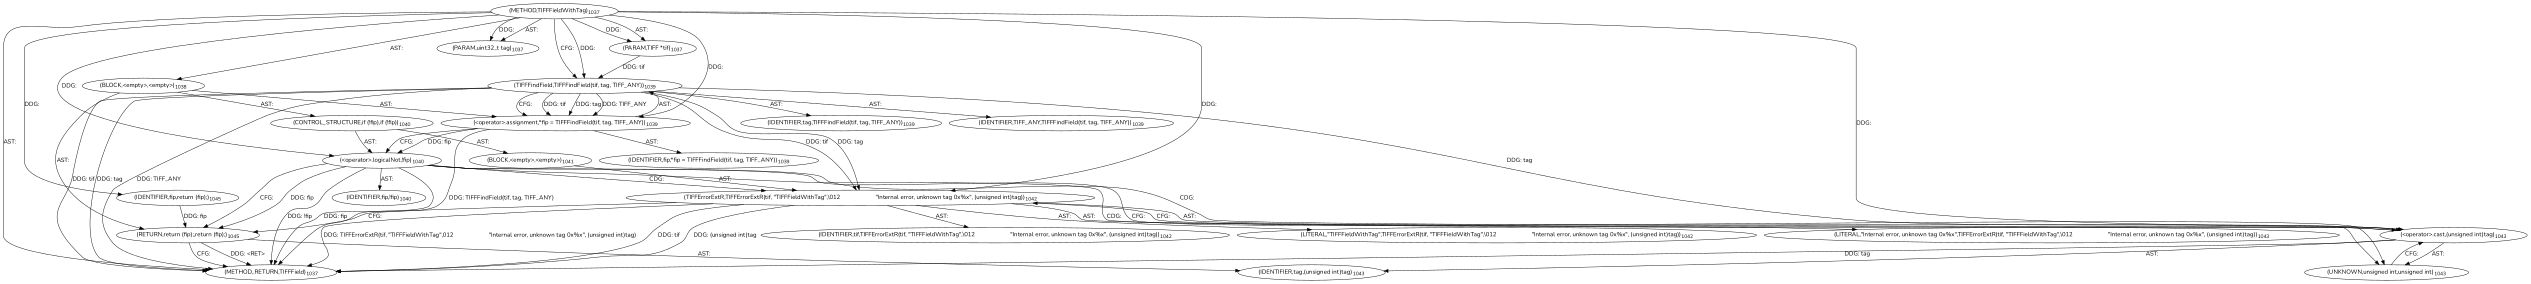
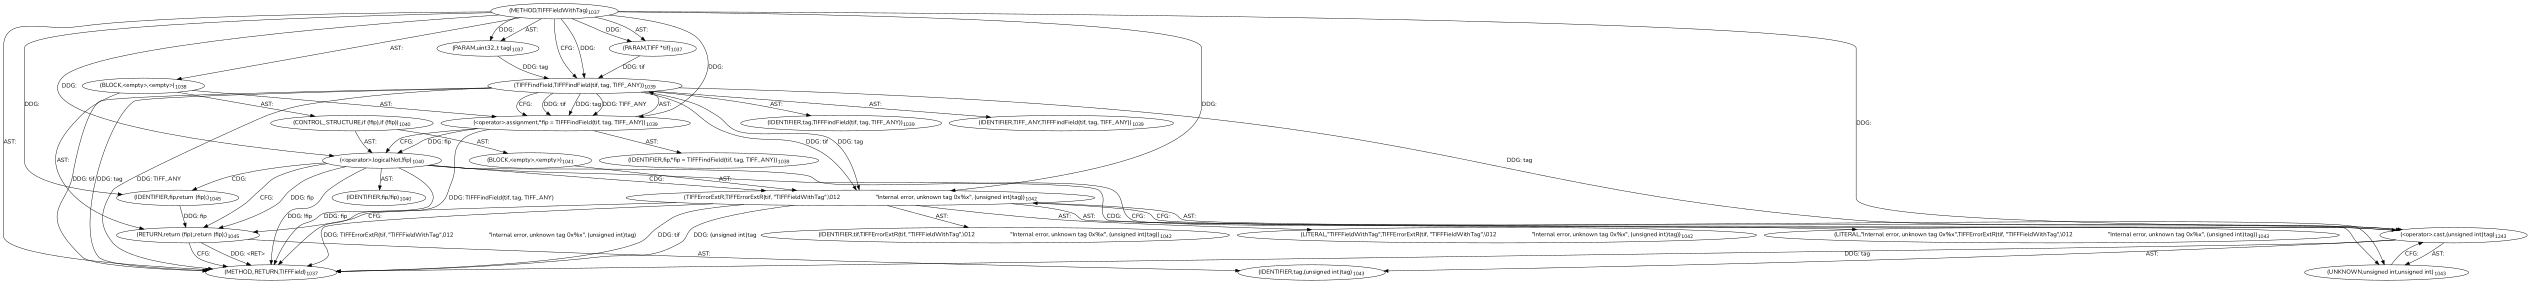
edge "(PARAM,uint32_t tag)" -> "(TIFFFindField,TIFFFindField(tif, tag, TIFF_ANY))": added, label "DDG: tag"
edge "(<operator>.logicalNot,!fip)" -> "(<operator>.cast,(unsigned int)tag)": now "(<operator>.logicalNot,!fip)" -> "(IDENTIFIER,fip,return (fip);)"
node "(<operator>.cast,(unsigned int)tag)": text "1043" -> "1243"
